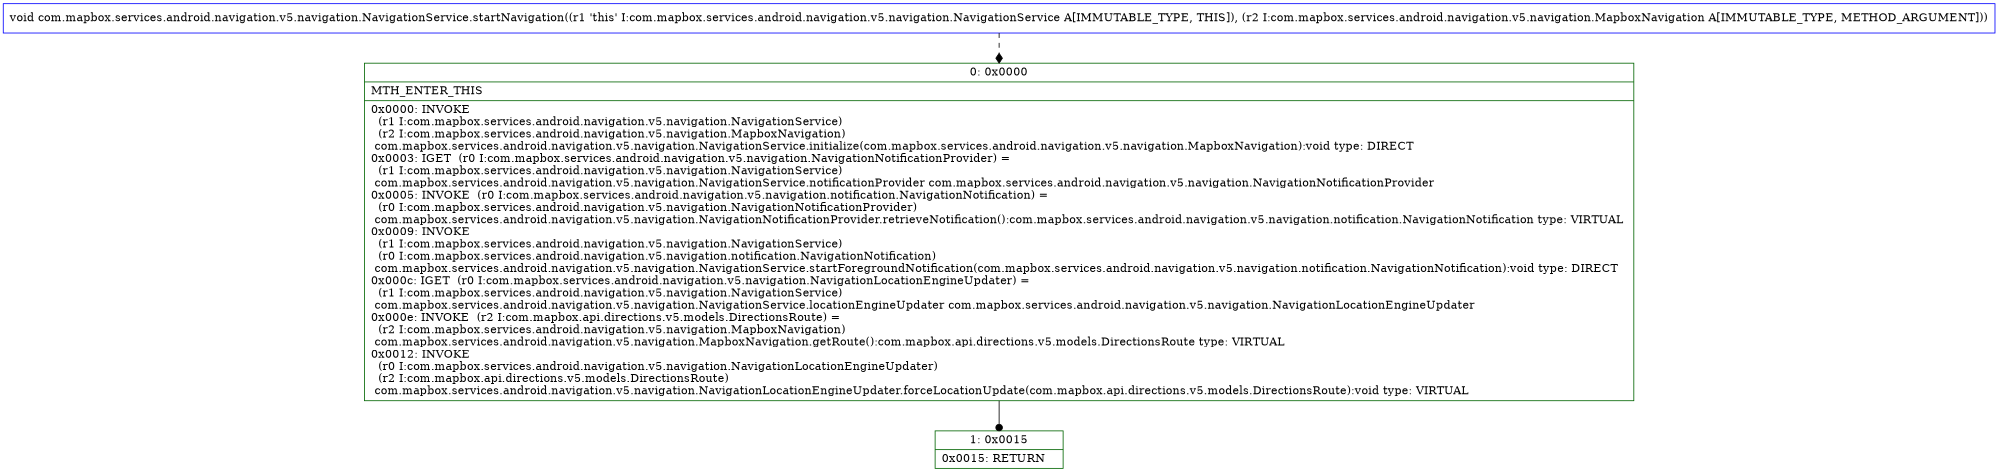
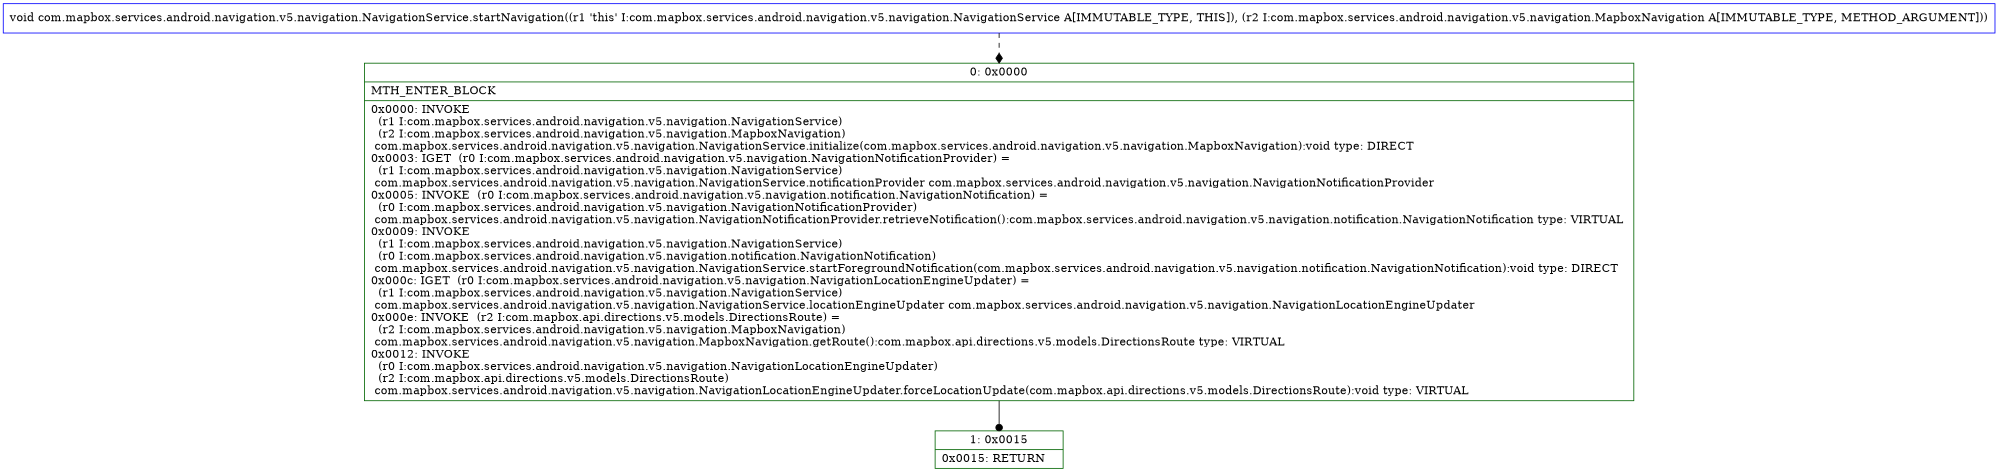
node "0: 0x0000": text "MTH_ENTER_THIS" -> "MTH_ENTER_BLOCK"
